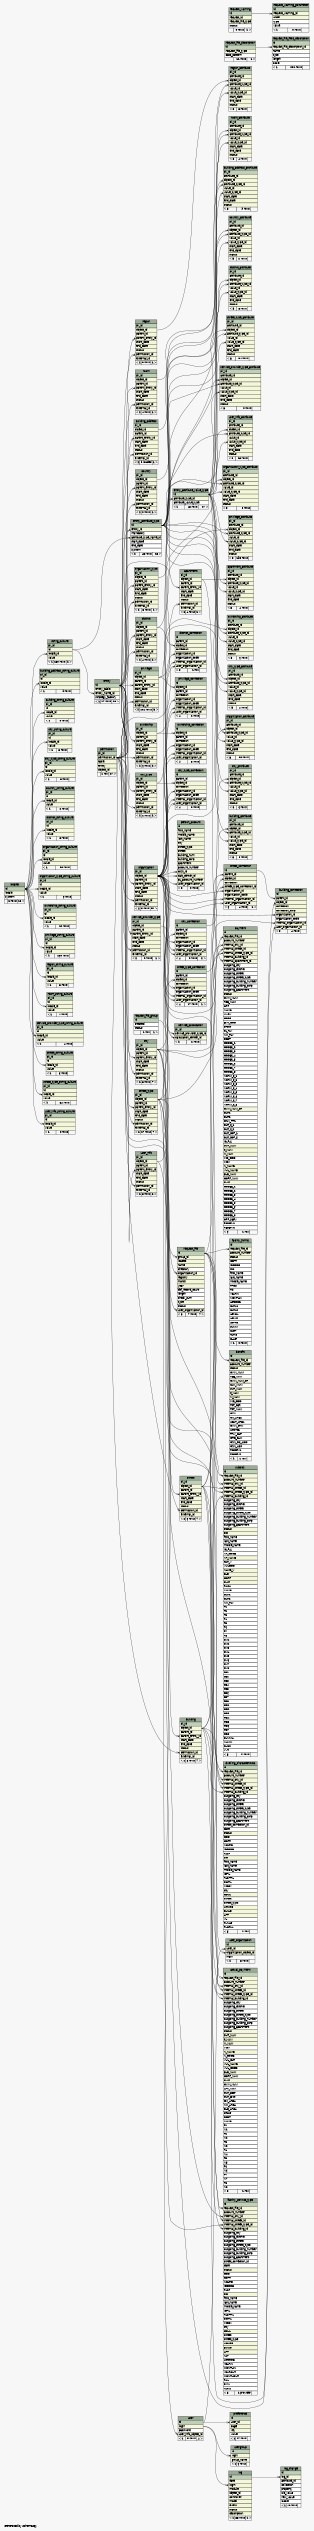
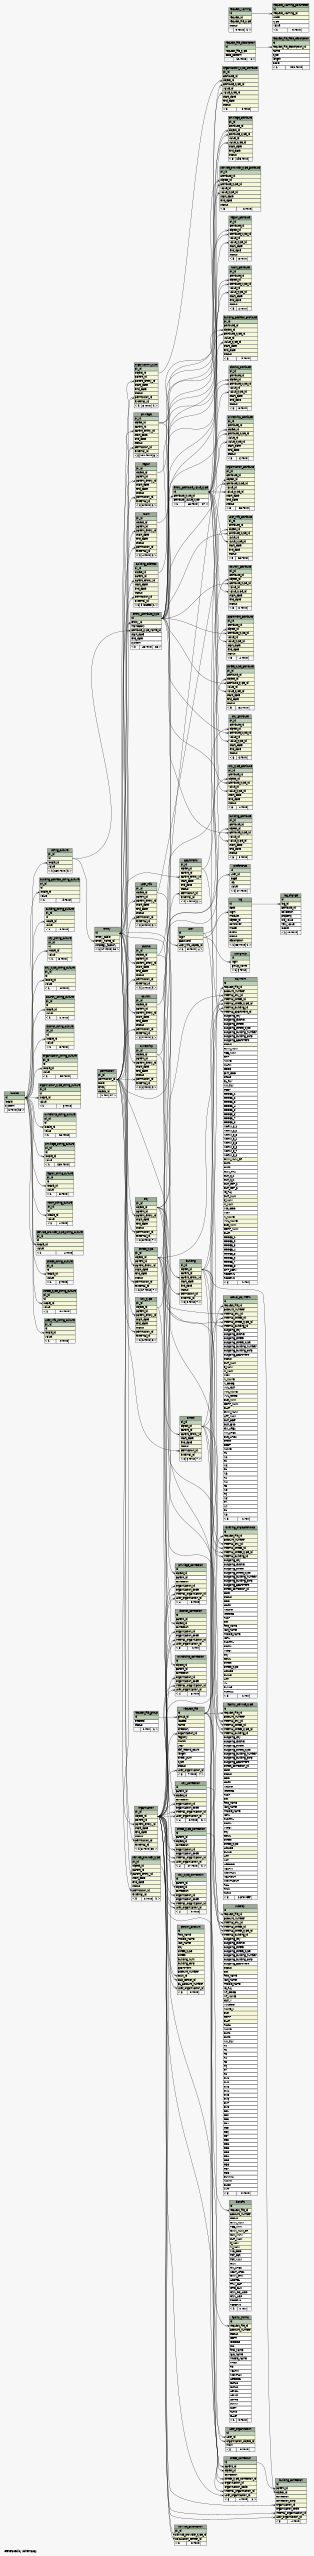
edge "building" -> "payment": added
